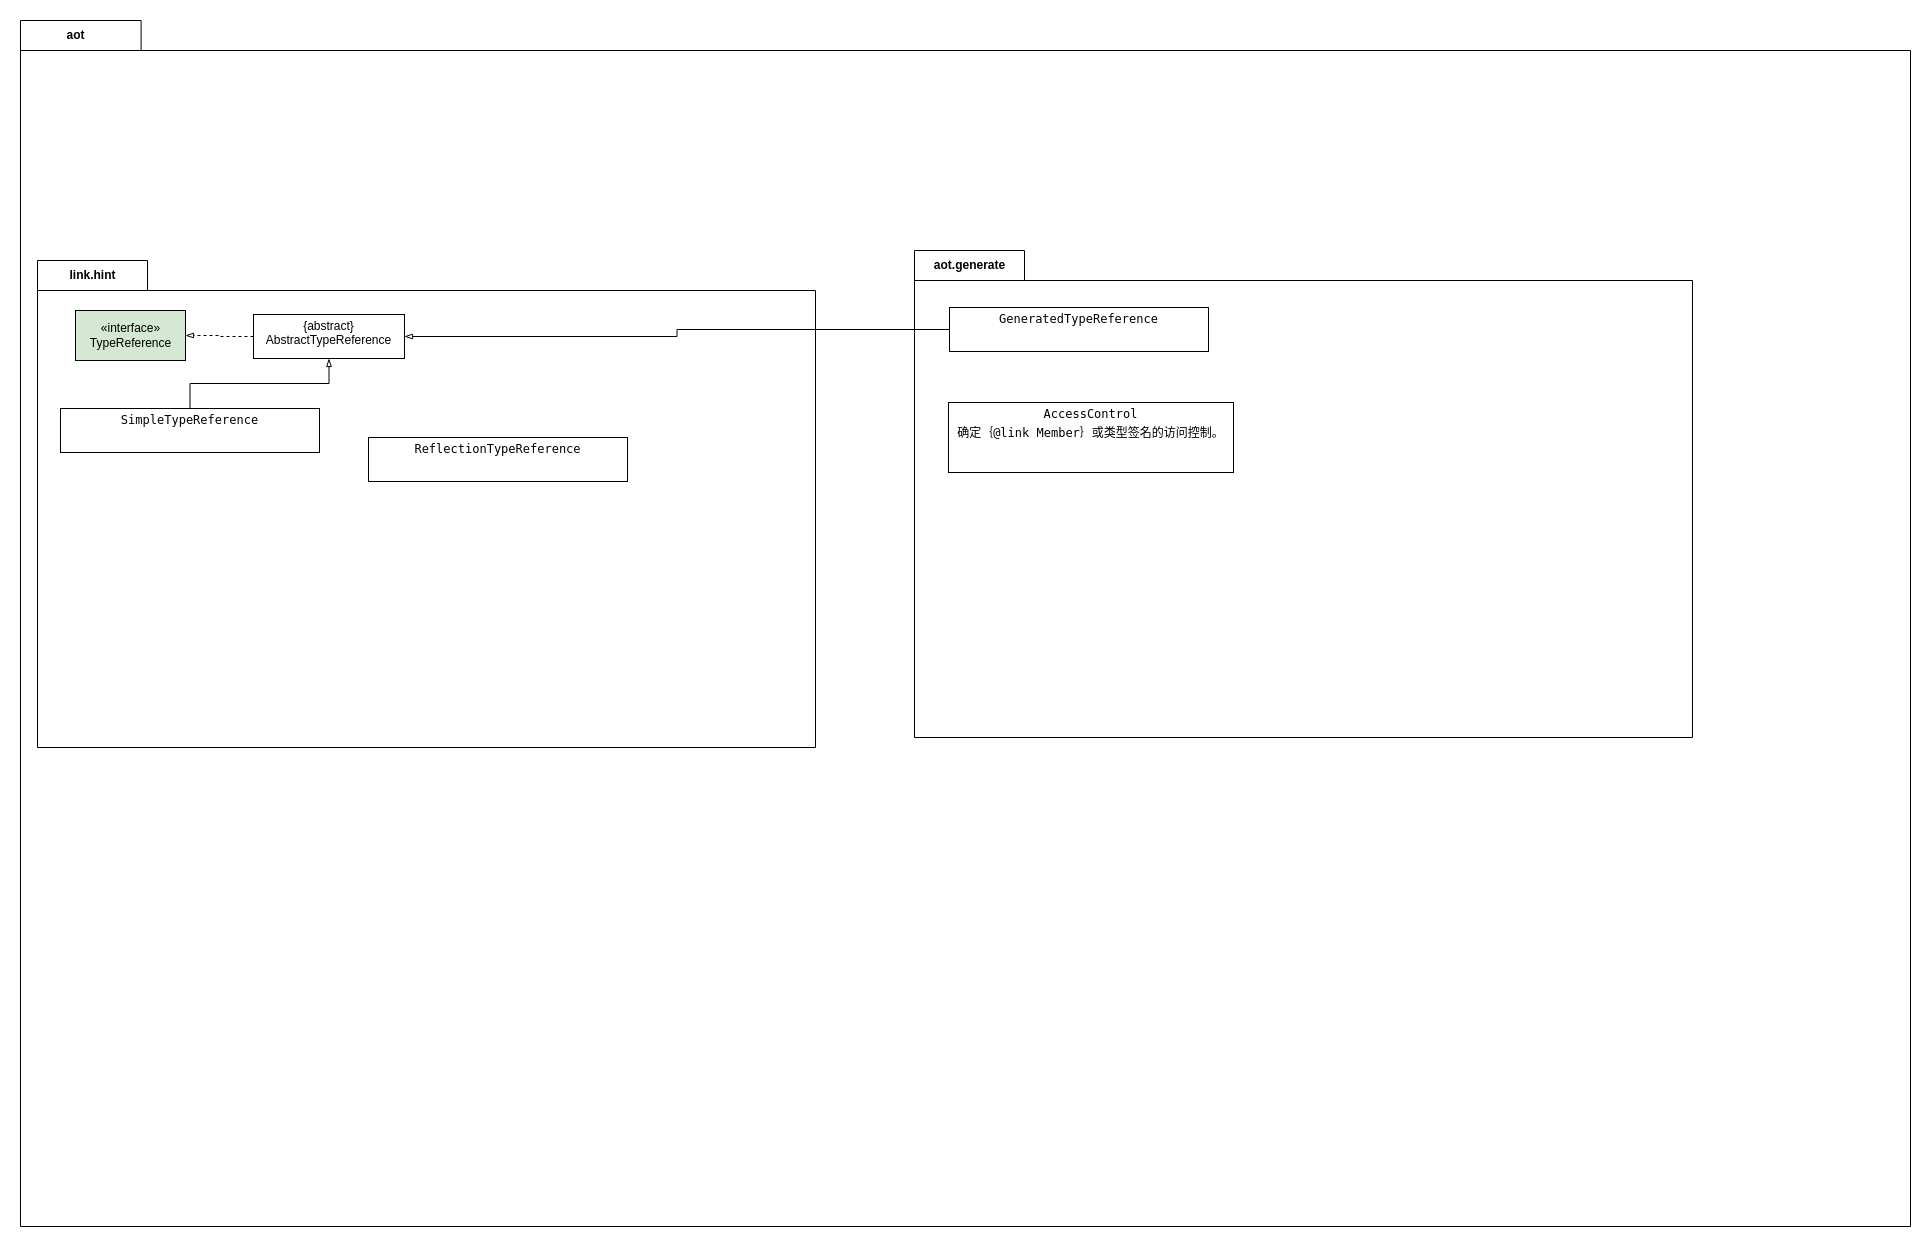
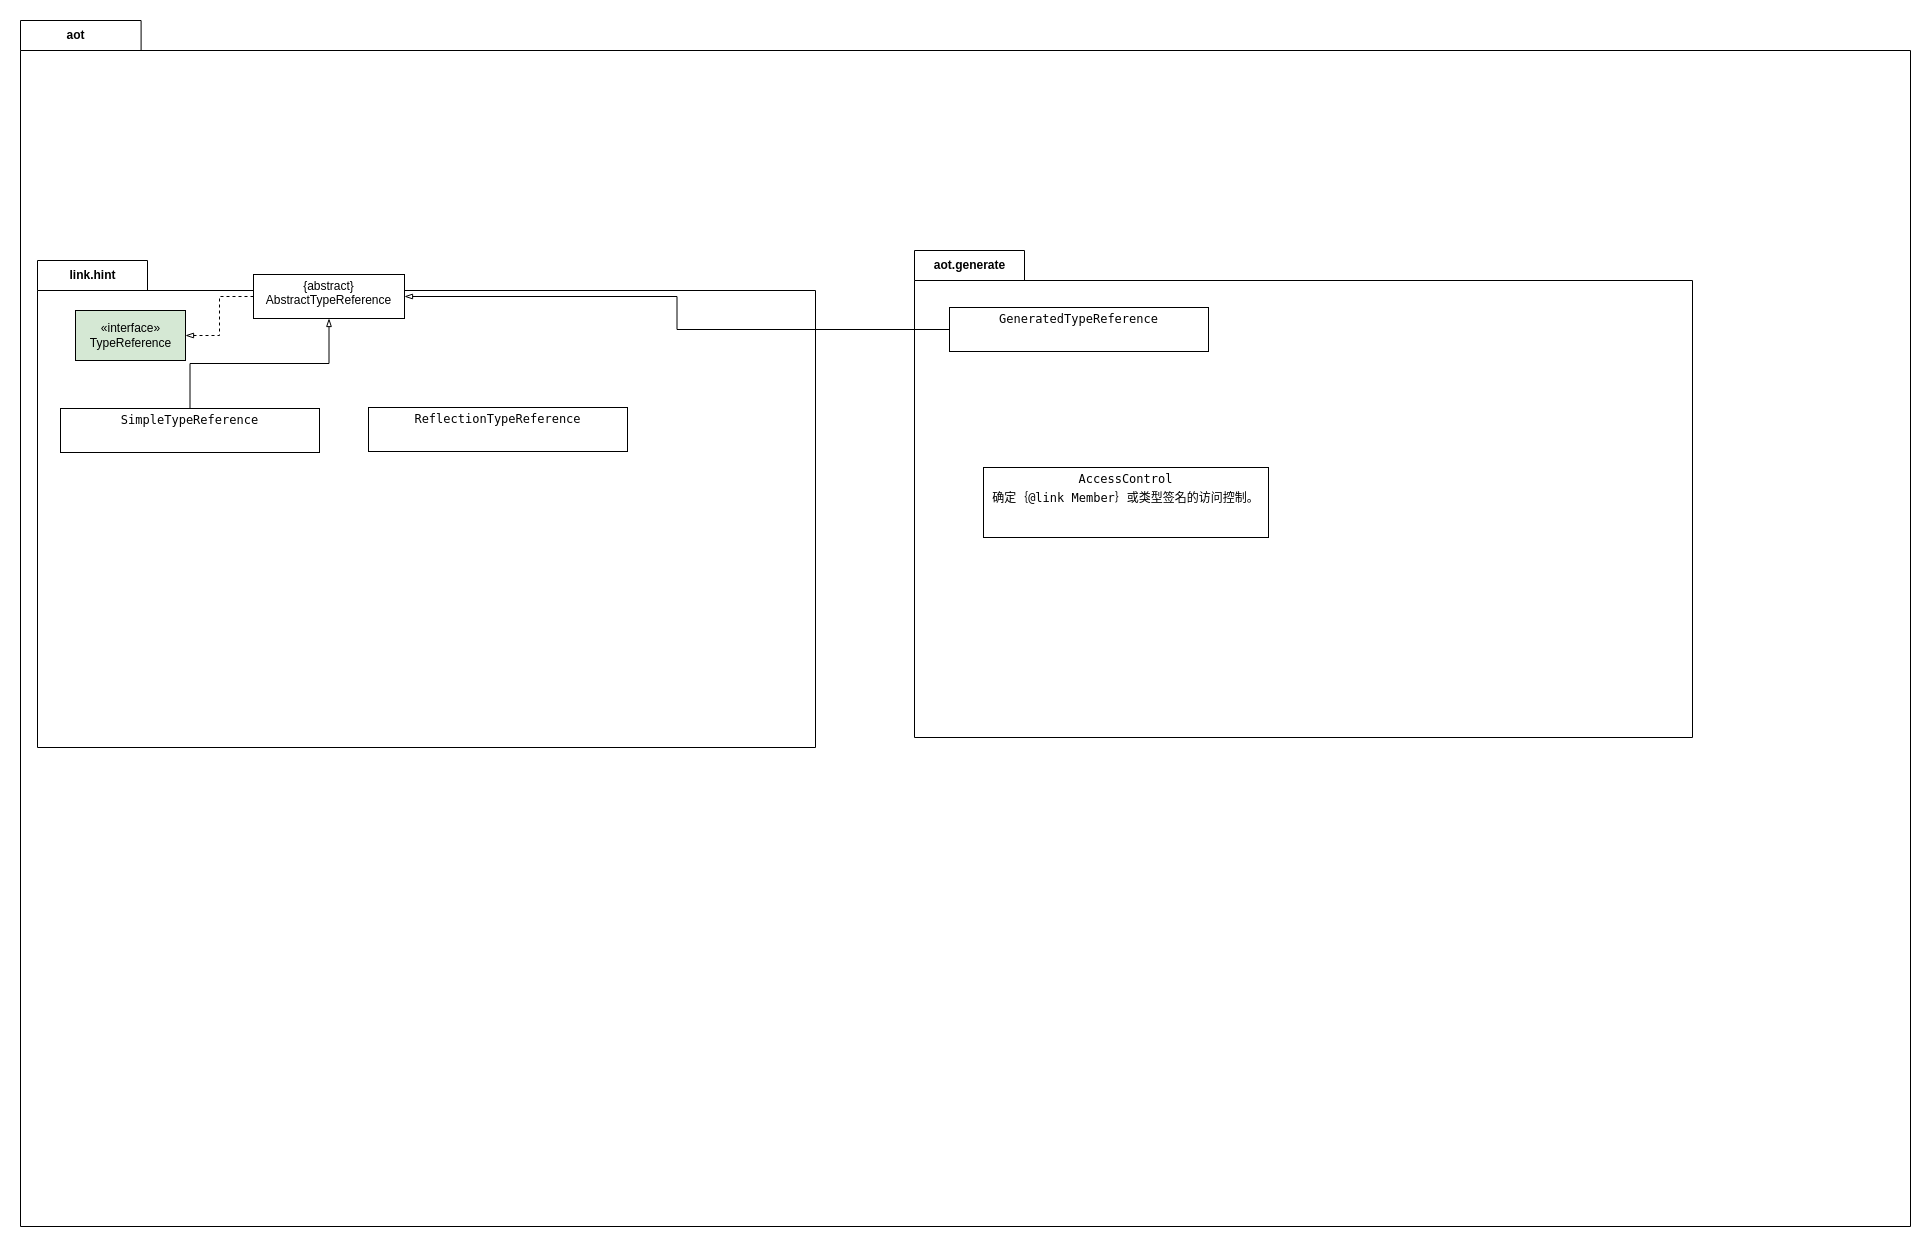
node "{abstract} AbstractTypeReference": moved (329, 337) -> (329, 297)
node "AccessControl 确定｛@link Member｝或类型签名的访问控制。": moved (1091, 438) -> (1126, 503)
node "ReflectionTypeReference": moved (498, 460) -> (498, 430)
